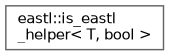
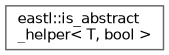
node "eastl::is_eastl _helper< T, bool >": label "eastl::is_eastl _helper< T, bool >" -> "eastl::is_abstract _helper< T, bool >"
